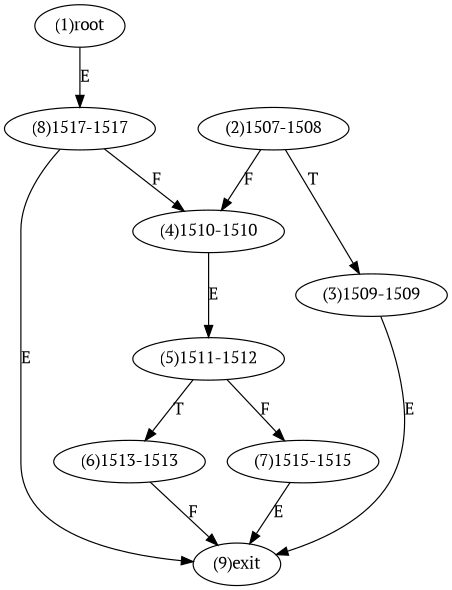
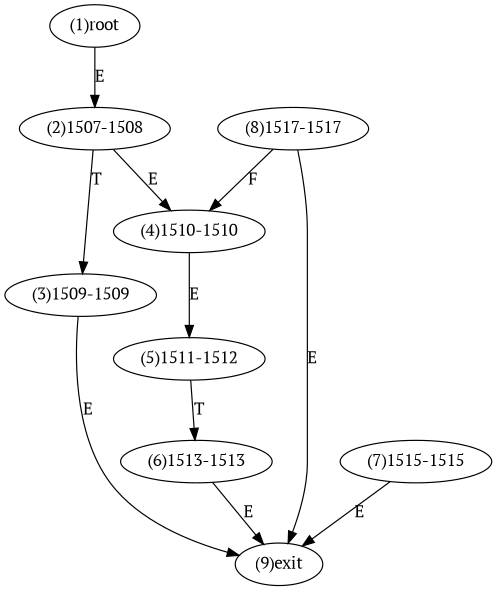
edge "(1)root" -> "(8)1517-1517": now "(1)root" -> "(2)1507-1508"
edge "(2)1507-1508" -> "(4)1510-1510": label "F" -> "E"
edge "(5)1511-1512" -> "(7)1515-1515": removed, label "F"
edge "(6)1513-1513" -> "(9)exit": label "F" -> "E"
